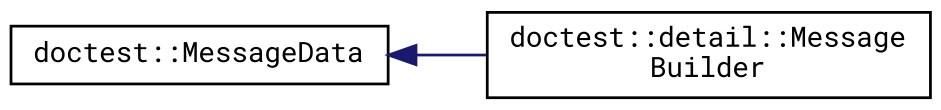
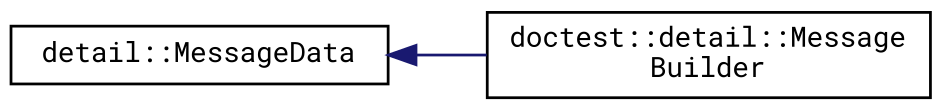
node "doctest::MessageData": label "doctest::MessageData" -> "detail::MessageData"
